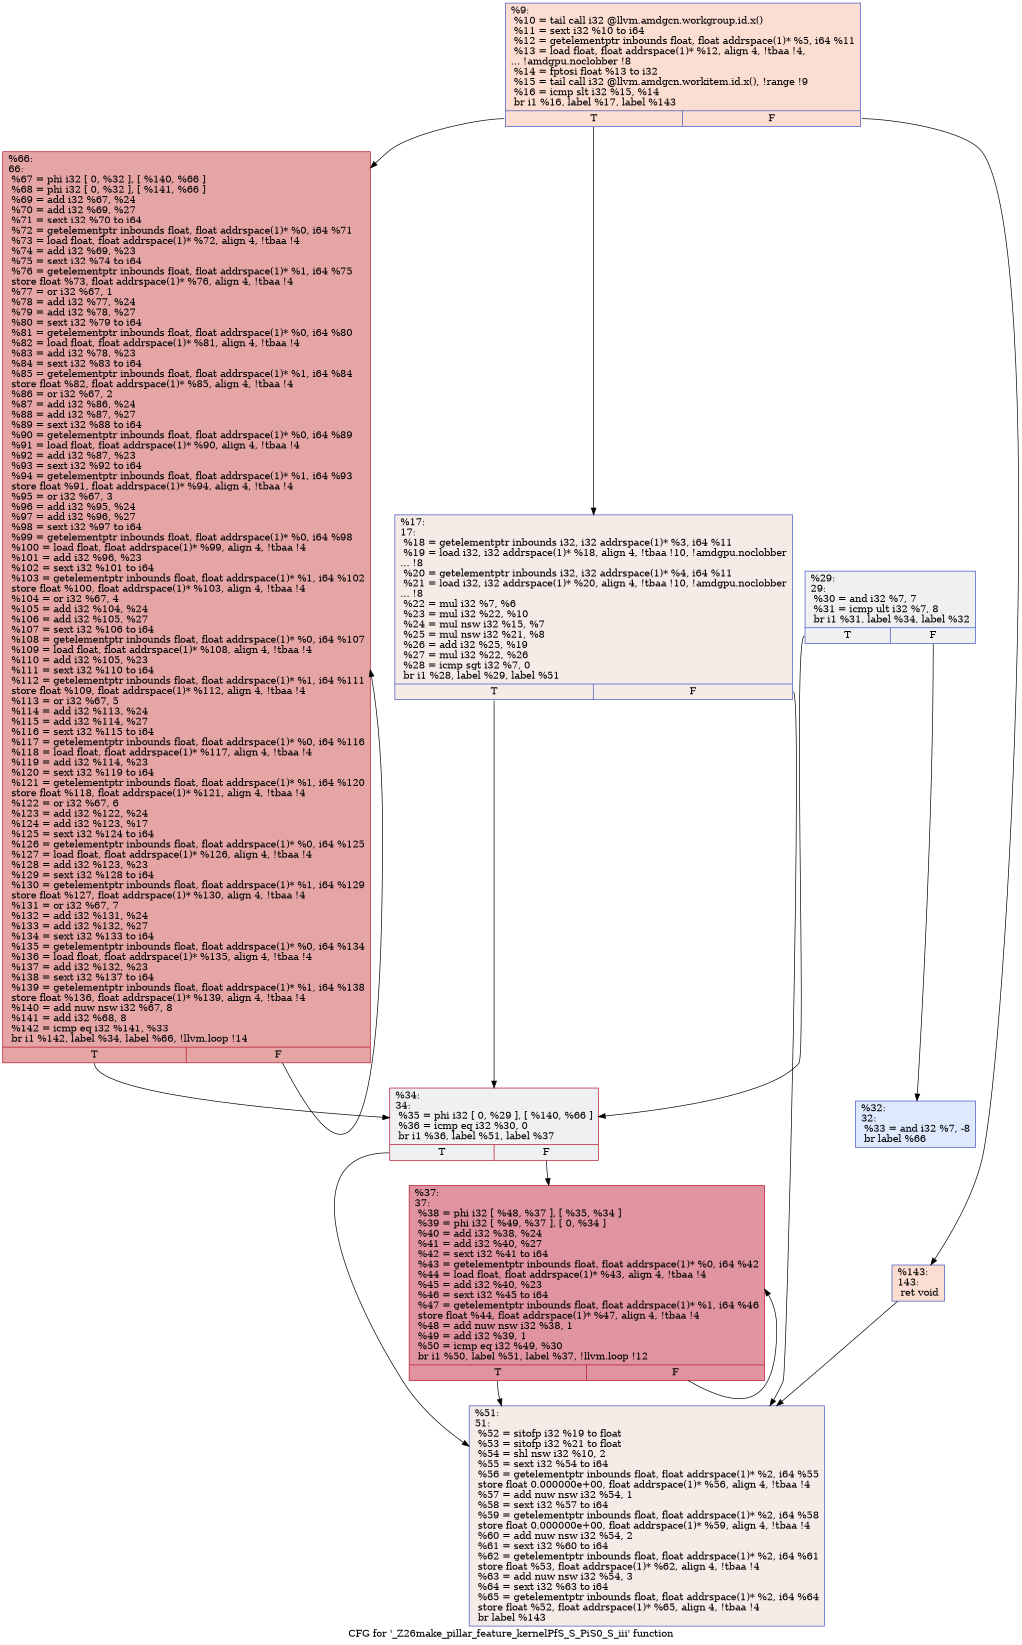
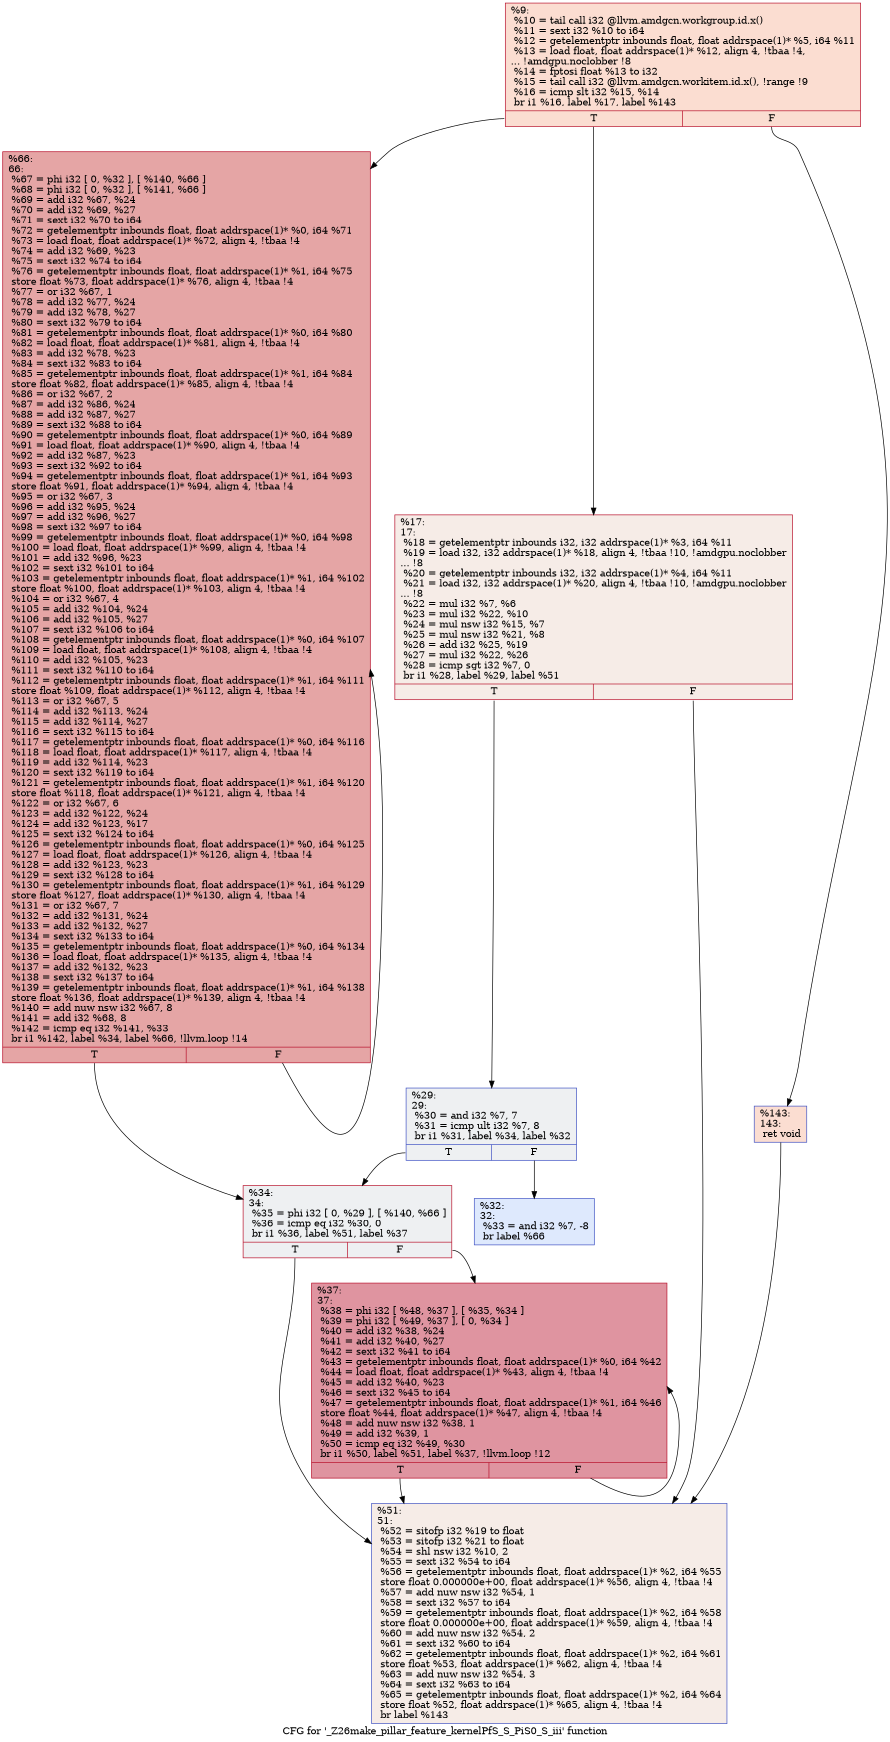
node "%9:": color #3d50c3ff -> #b70d28ff
node "%17:": color #3d50c3ff -> #b70d28ff
edge "%17:" -> "%34:": now "%17:" -> "%29:"
